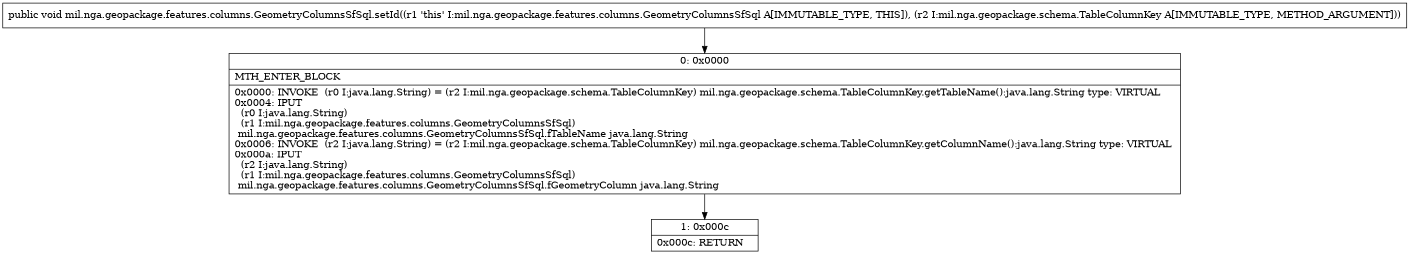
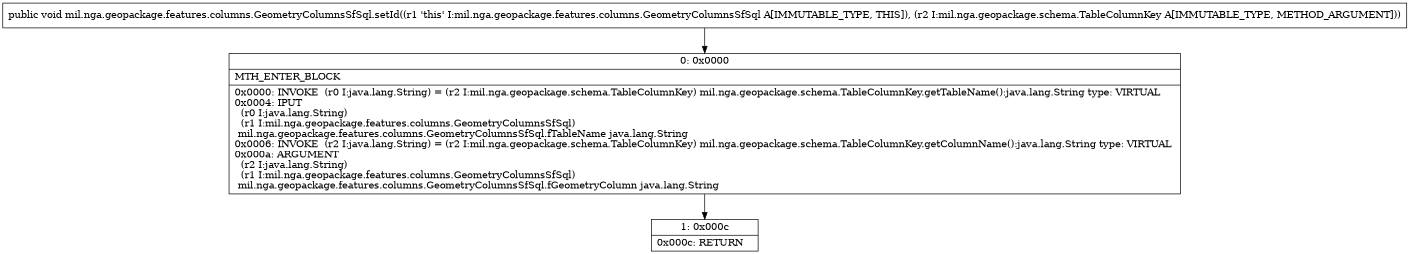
node "0: 0x0000": text "0x000a: IPUT" -> "0x000a: ARGUMENT"
